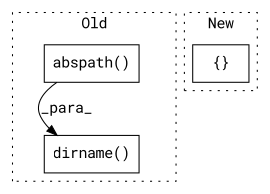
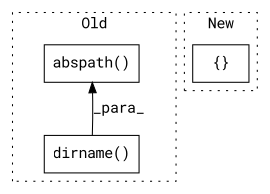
edge "abspath()" -> "dirname()": reversed
